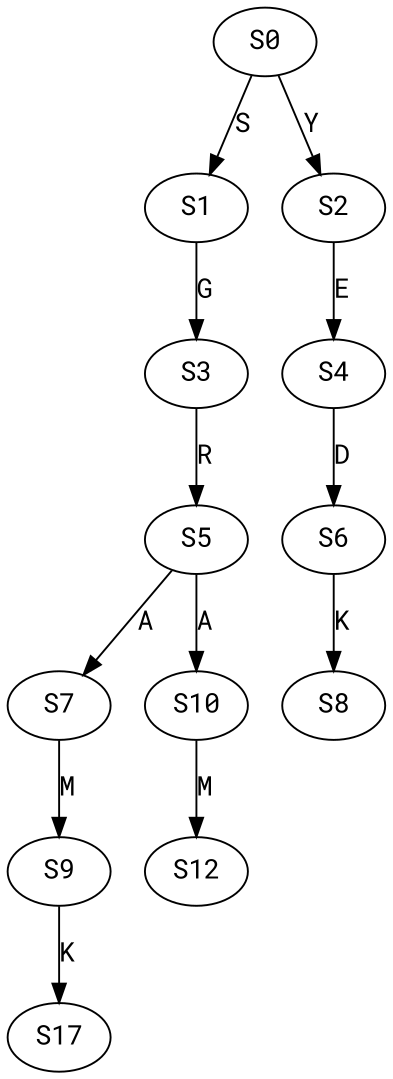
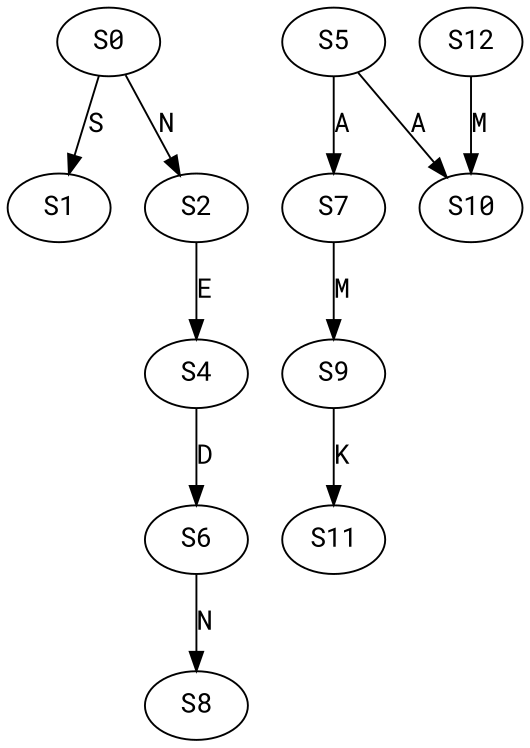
edge "S0" -> "S2": label "Y" -> "N"
node "S3": removed
edge "S6" -> "S8": label "K" -> "N"
edge "S10" -> "S12": reversed
node "S17": label "S17" -> "S11"
